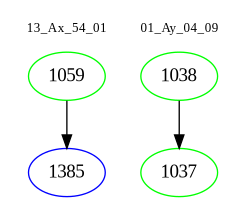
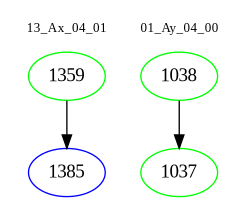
cluster "13_Ax_54_01": label "13_Ax_54_01" -> "13_Ax_04_01"
cluster "01_Ay_04_09": label "01_Ay_04_09" -> "01_Ay_04_00"
node "1059": label "1059" -> "1359"
